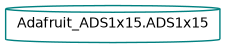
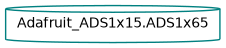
node "Adafruit_ADS1x15.ADS1x15": label "Adafruit_ADS1x15.ADS1x15" -> "Adafruit_ADS1x15.ADS1x65"
